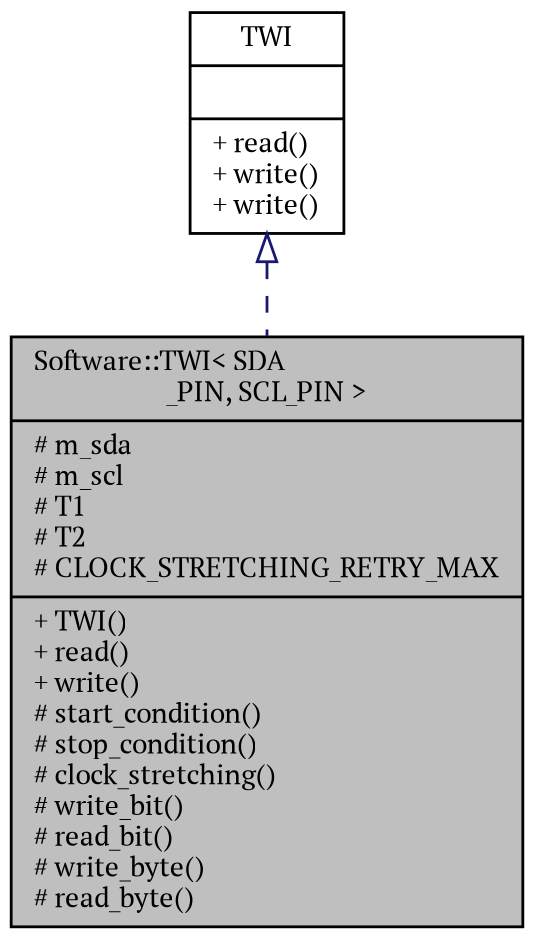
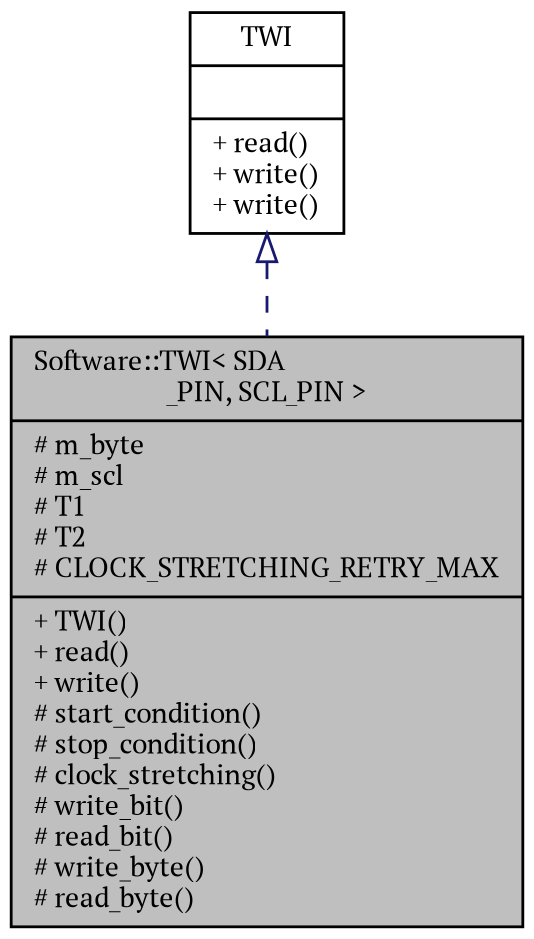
node "Software::TWI< SDA": text "# m_sda" -> "# m_byte"
